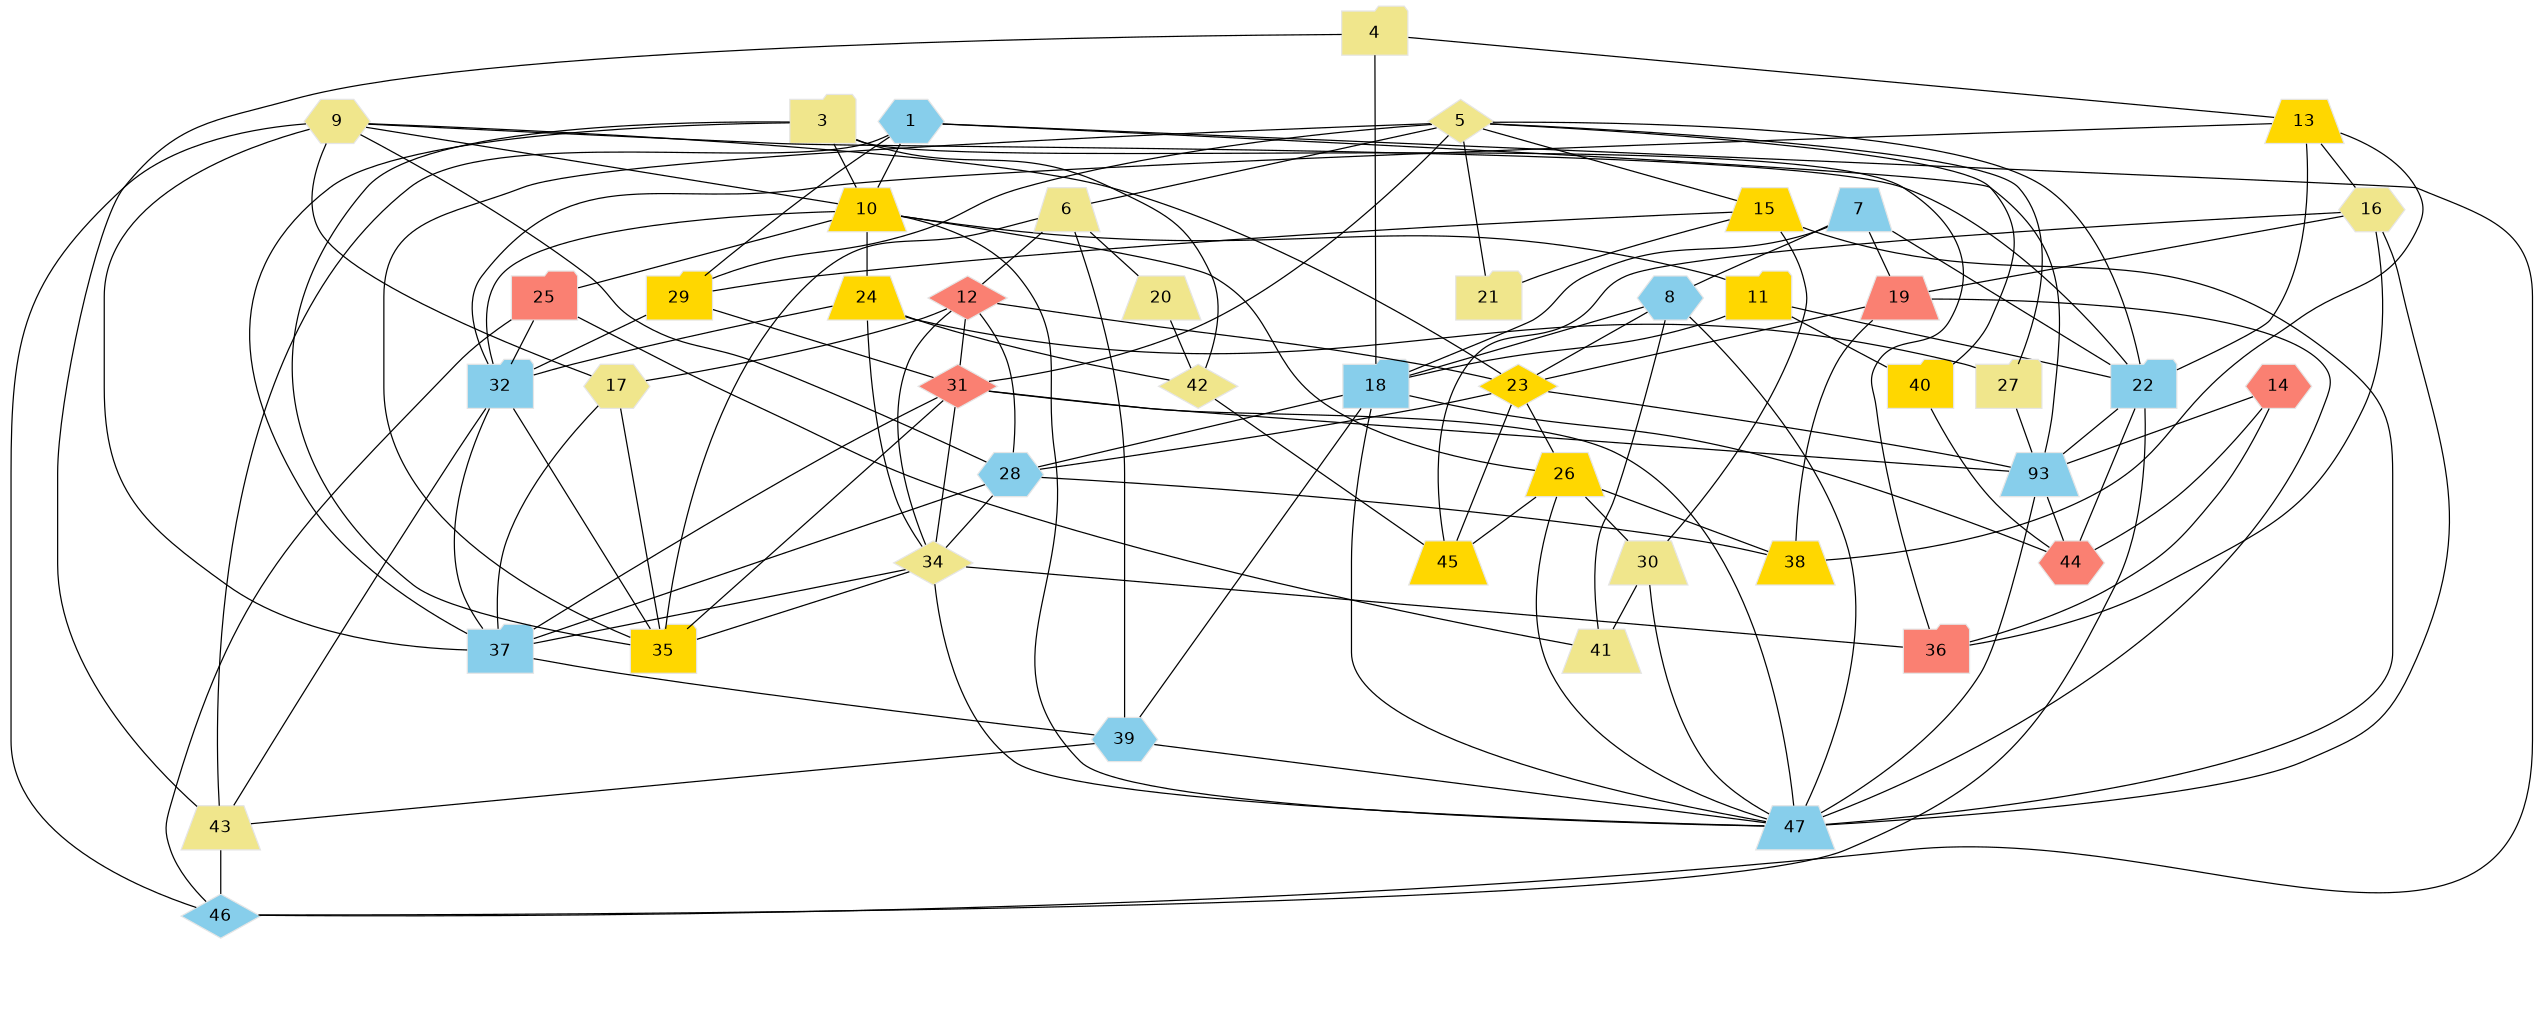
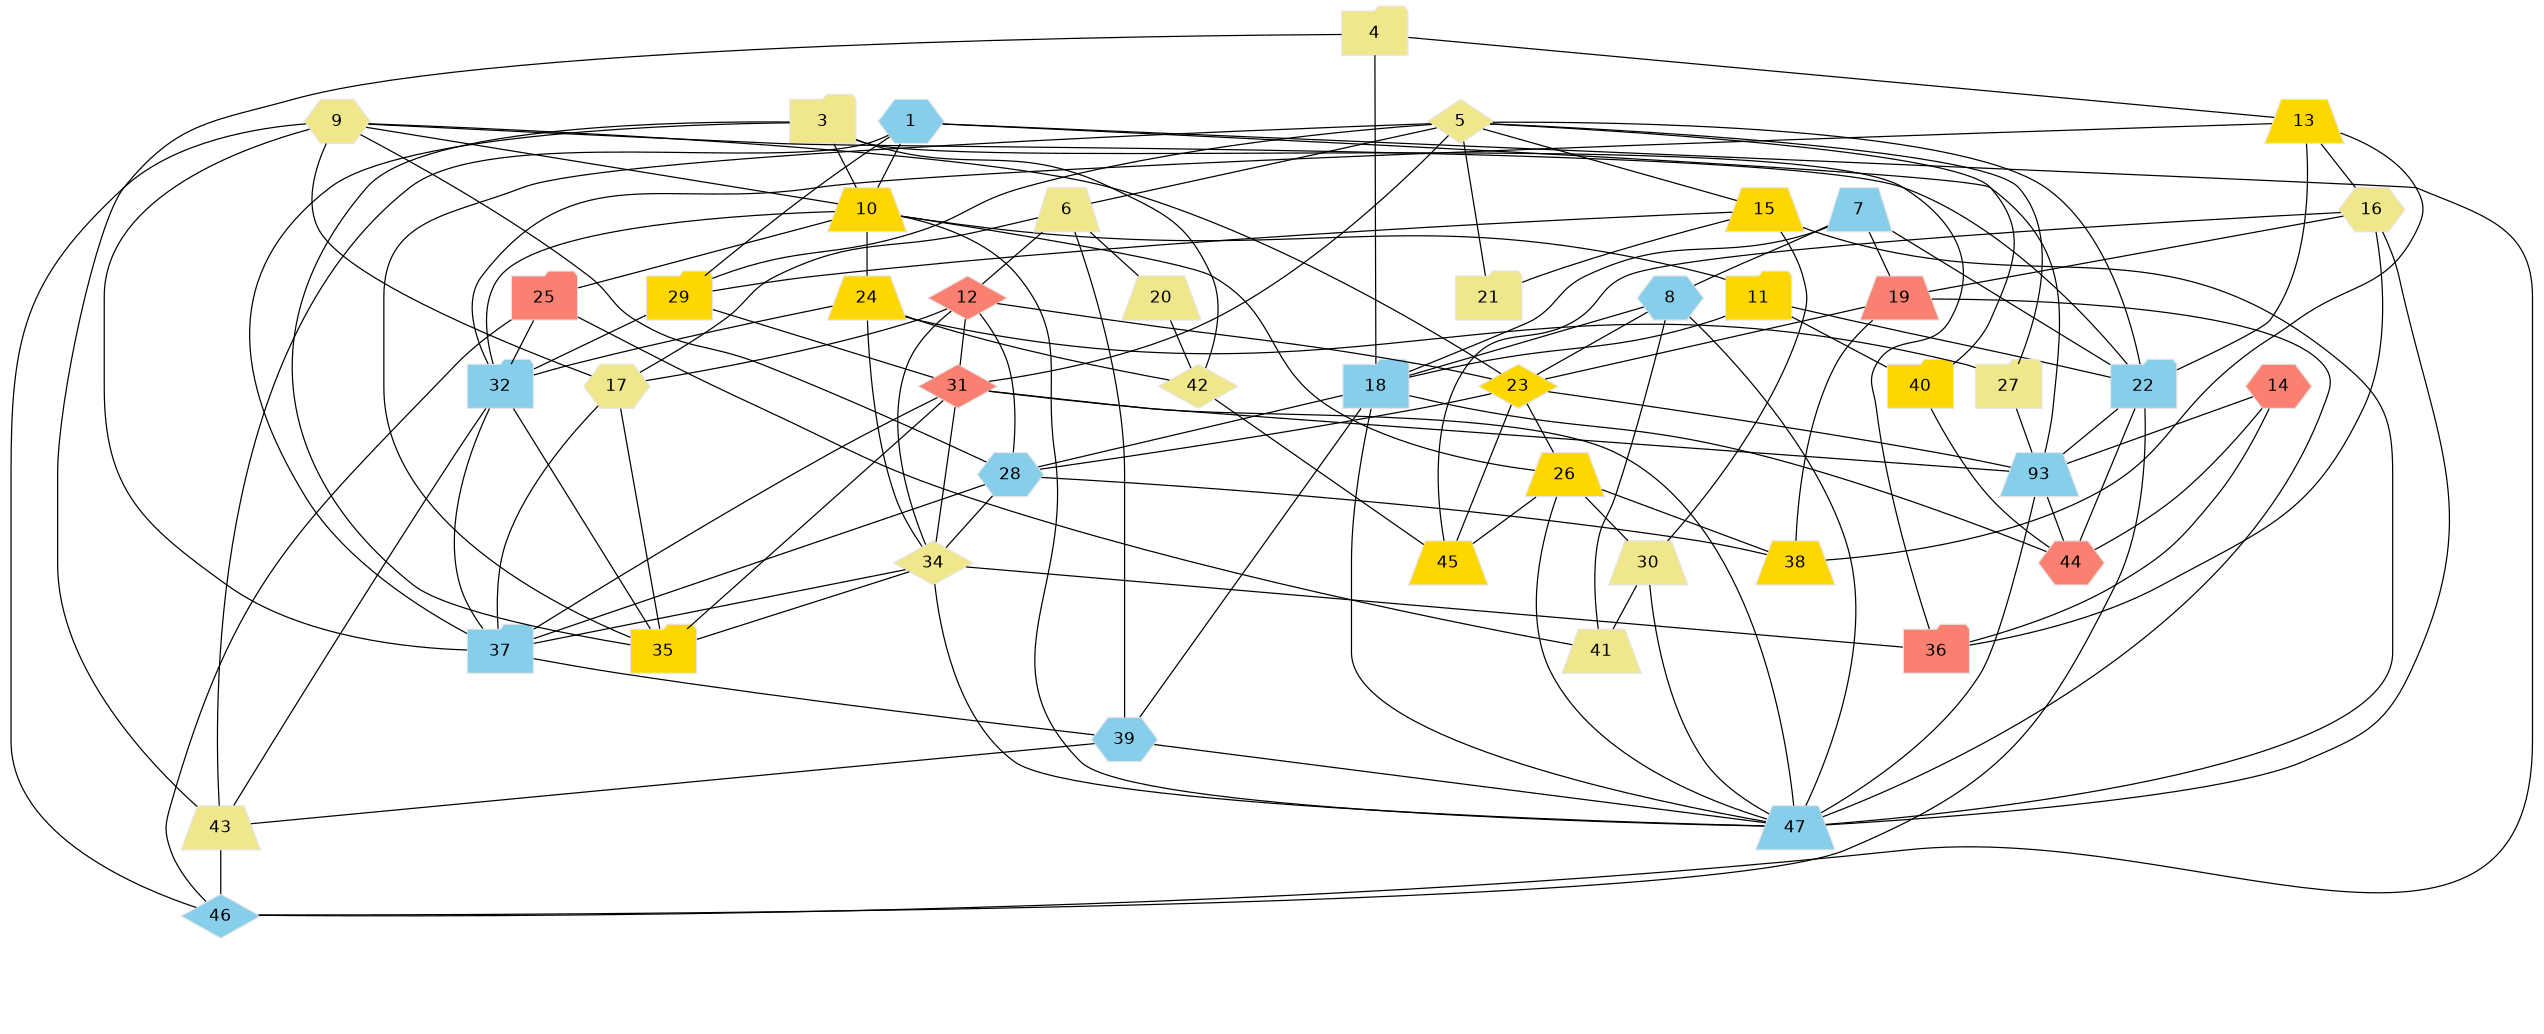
edge "6" -- "35": now "6" -- "17"
